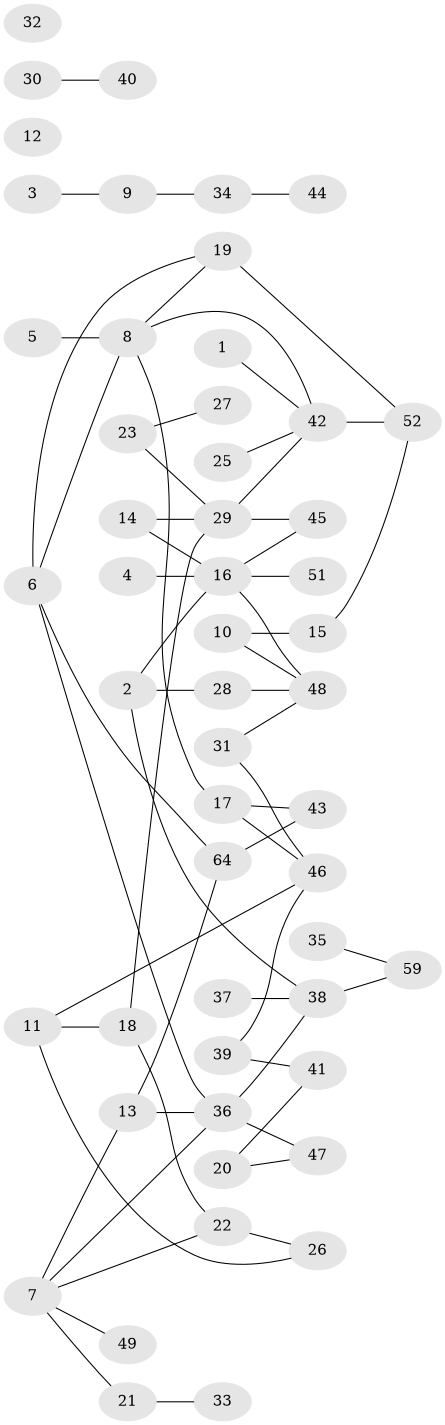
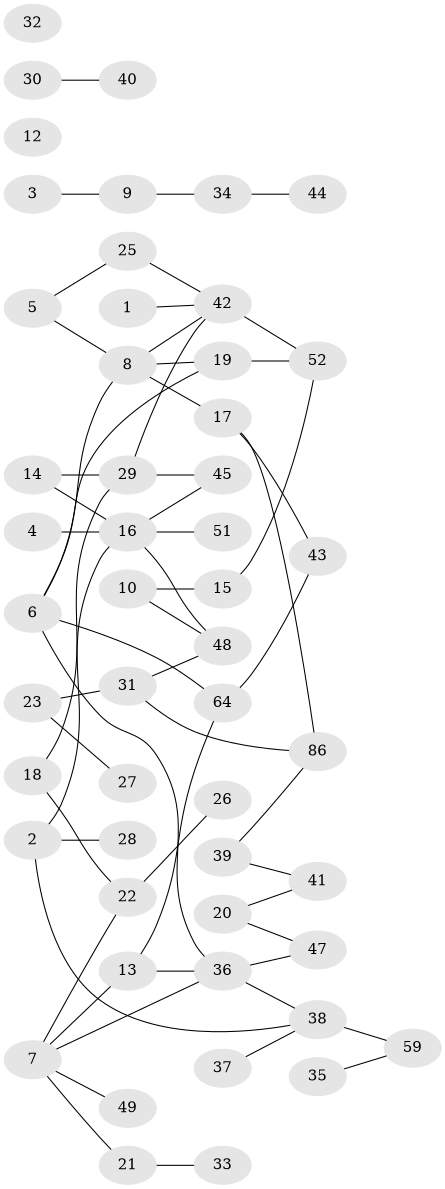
edge "25" -- "5": added
edge "23" -- "29": now "23" -- "31"
edge "28" -- "48": removed
node "46": label "46" -> "86"
node "11": removed
